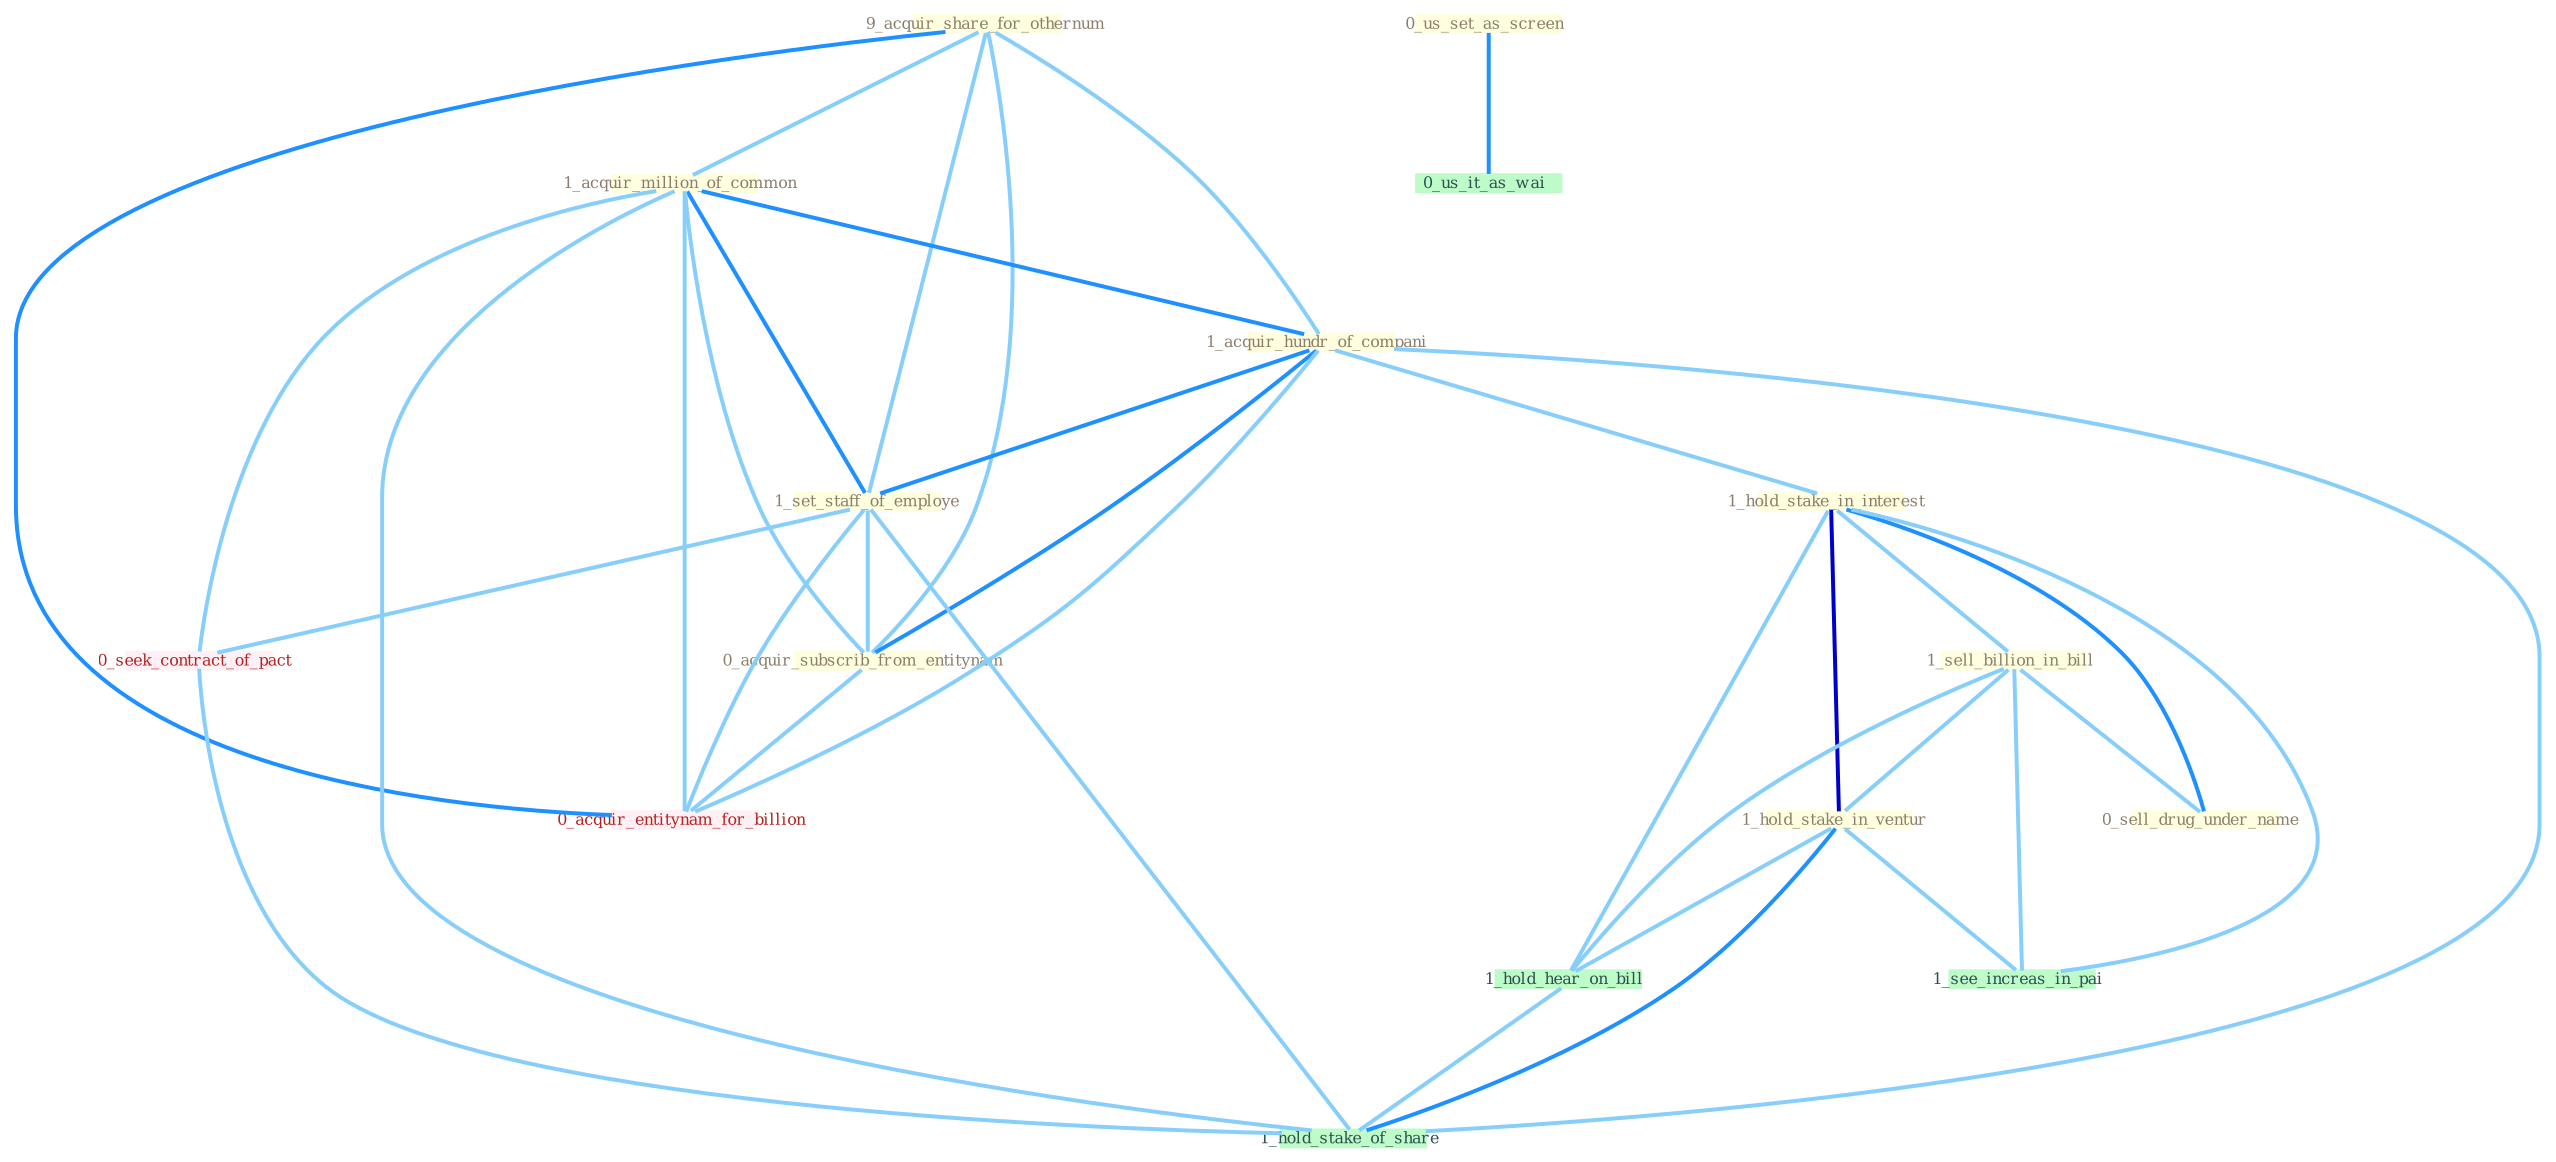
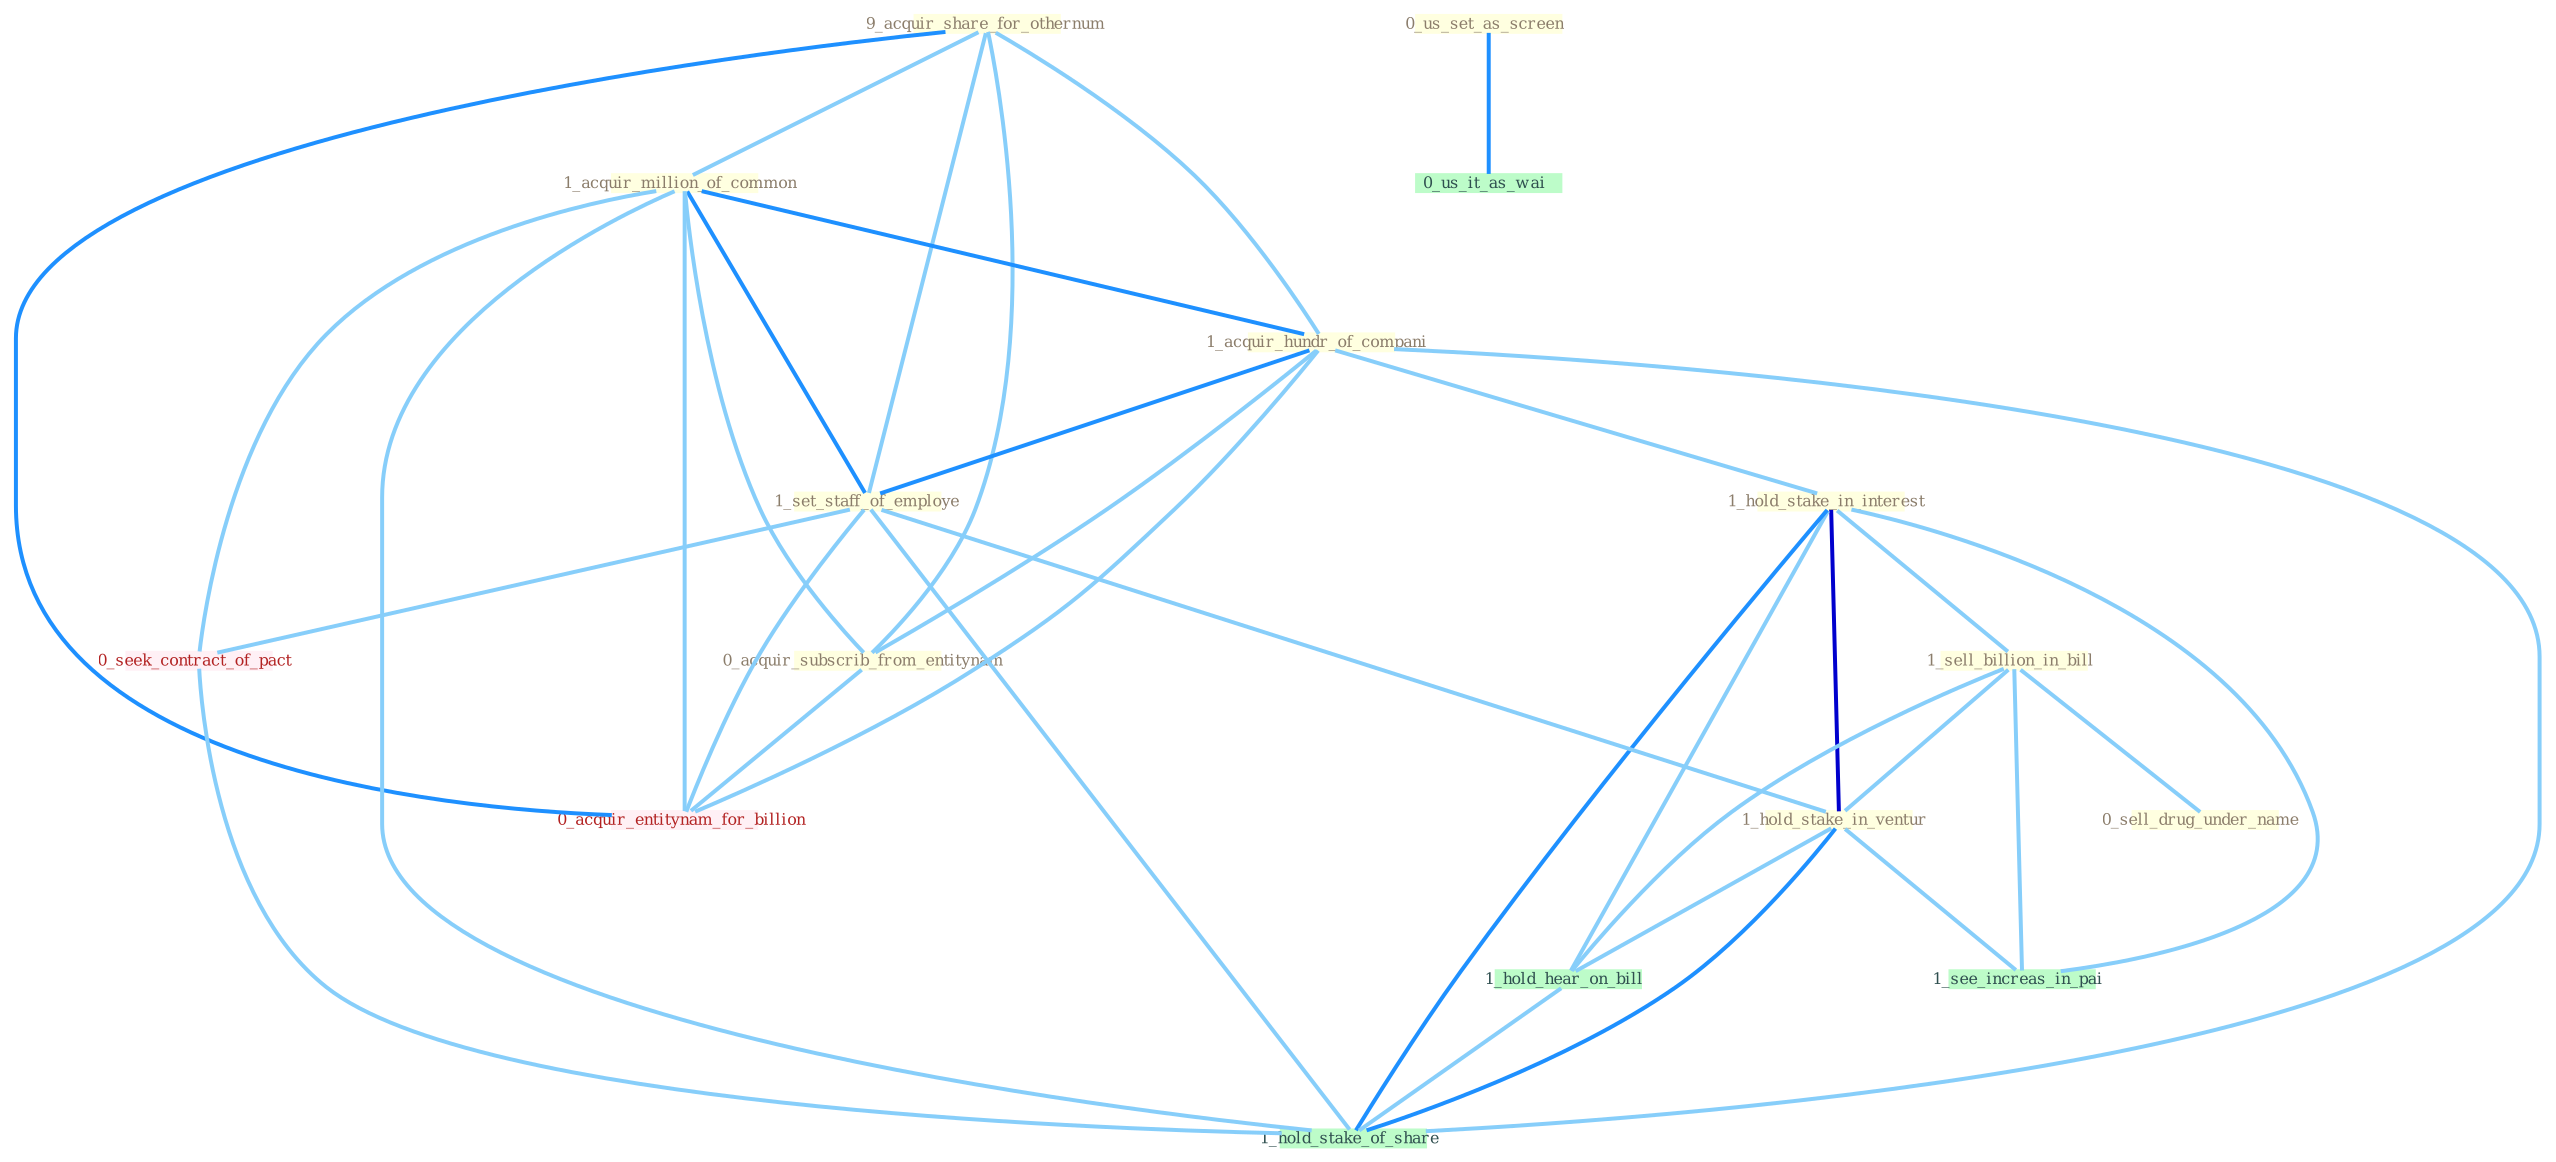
edge "1_acquir_hundr_of_compani" -- "0_acquir_subscrib_from_entitynam": color #1e90ff -> #87cefa
edge "1_set_staff_of_employe" -- "0_acquir_subscrib_from_entitynam": now "1_set_staff_of_employe" -- "1_hold_stake_in_ventur"
edge "1_hold_stake_in_interest" -- "0_sell_drug_under_name": now "1_hold_stake_in_interest" -- "1_hold_stake_of_share"
